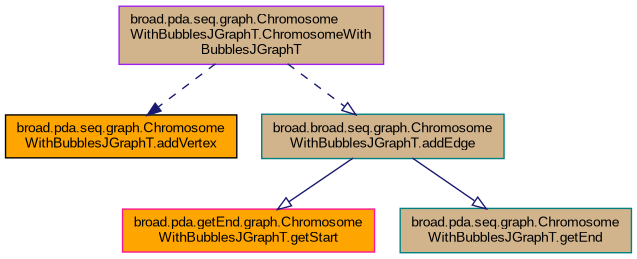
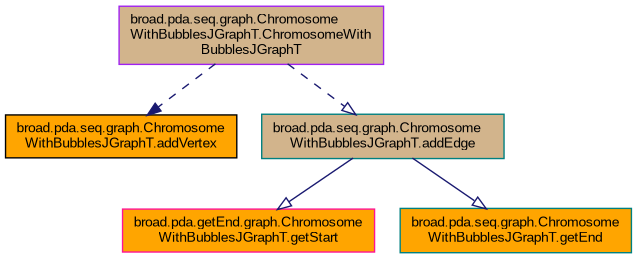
node "broad.broad.seq.graph.Chromosome WithBubblesJGraphT.addEdge": label "broad.broad.seq.graph.Chromosome WithBubblesJGraphT.addEdge" -> "broad.pda.seq.graph.Chromosome WithBubblesJGraphT.addEdge"
node "broad.pda.seq.graph.Chromosome WithBubblesJGraphT.getEnd": fillcolor tan -> orange
